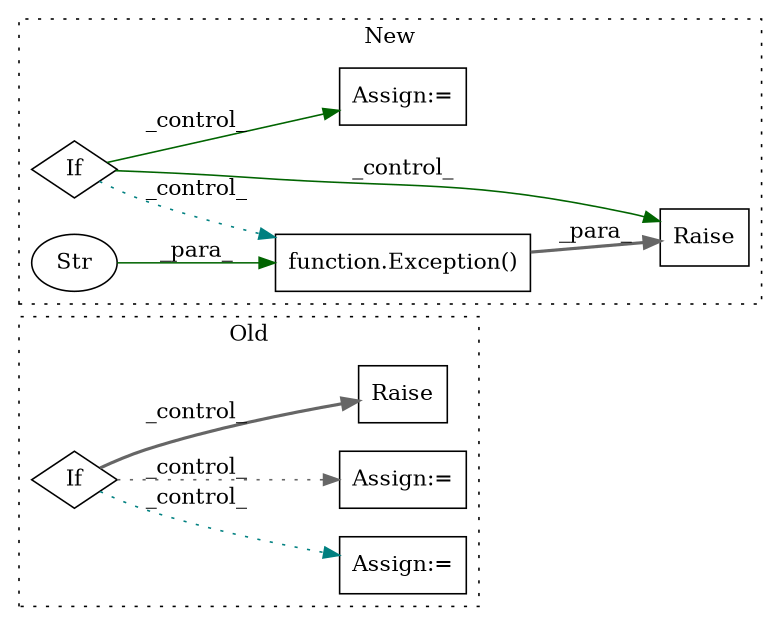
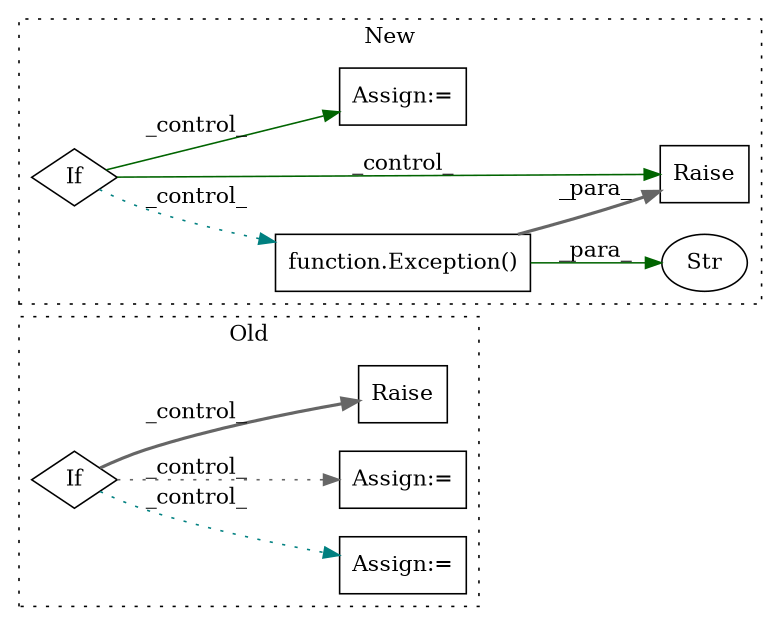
edge "Str" -> "function.Exception()": reversed
